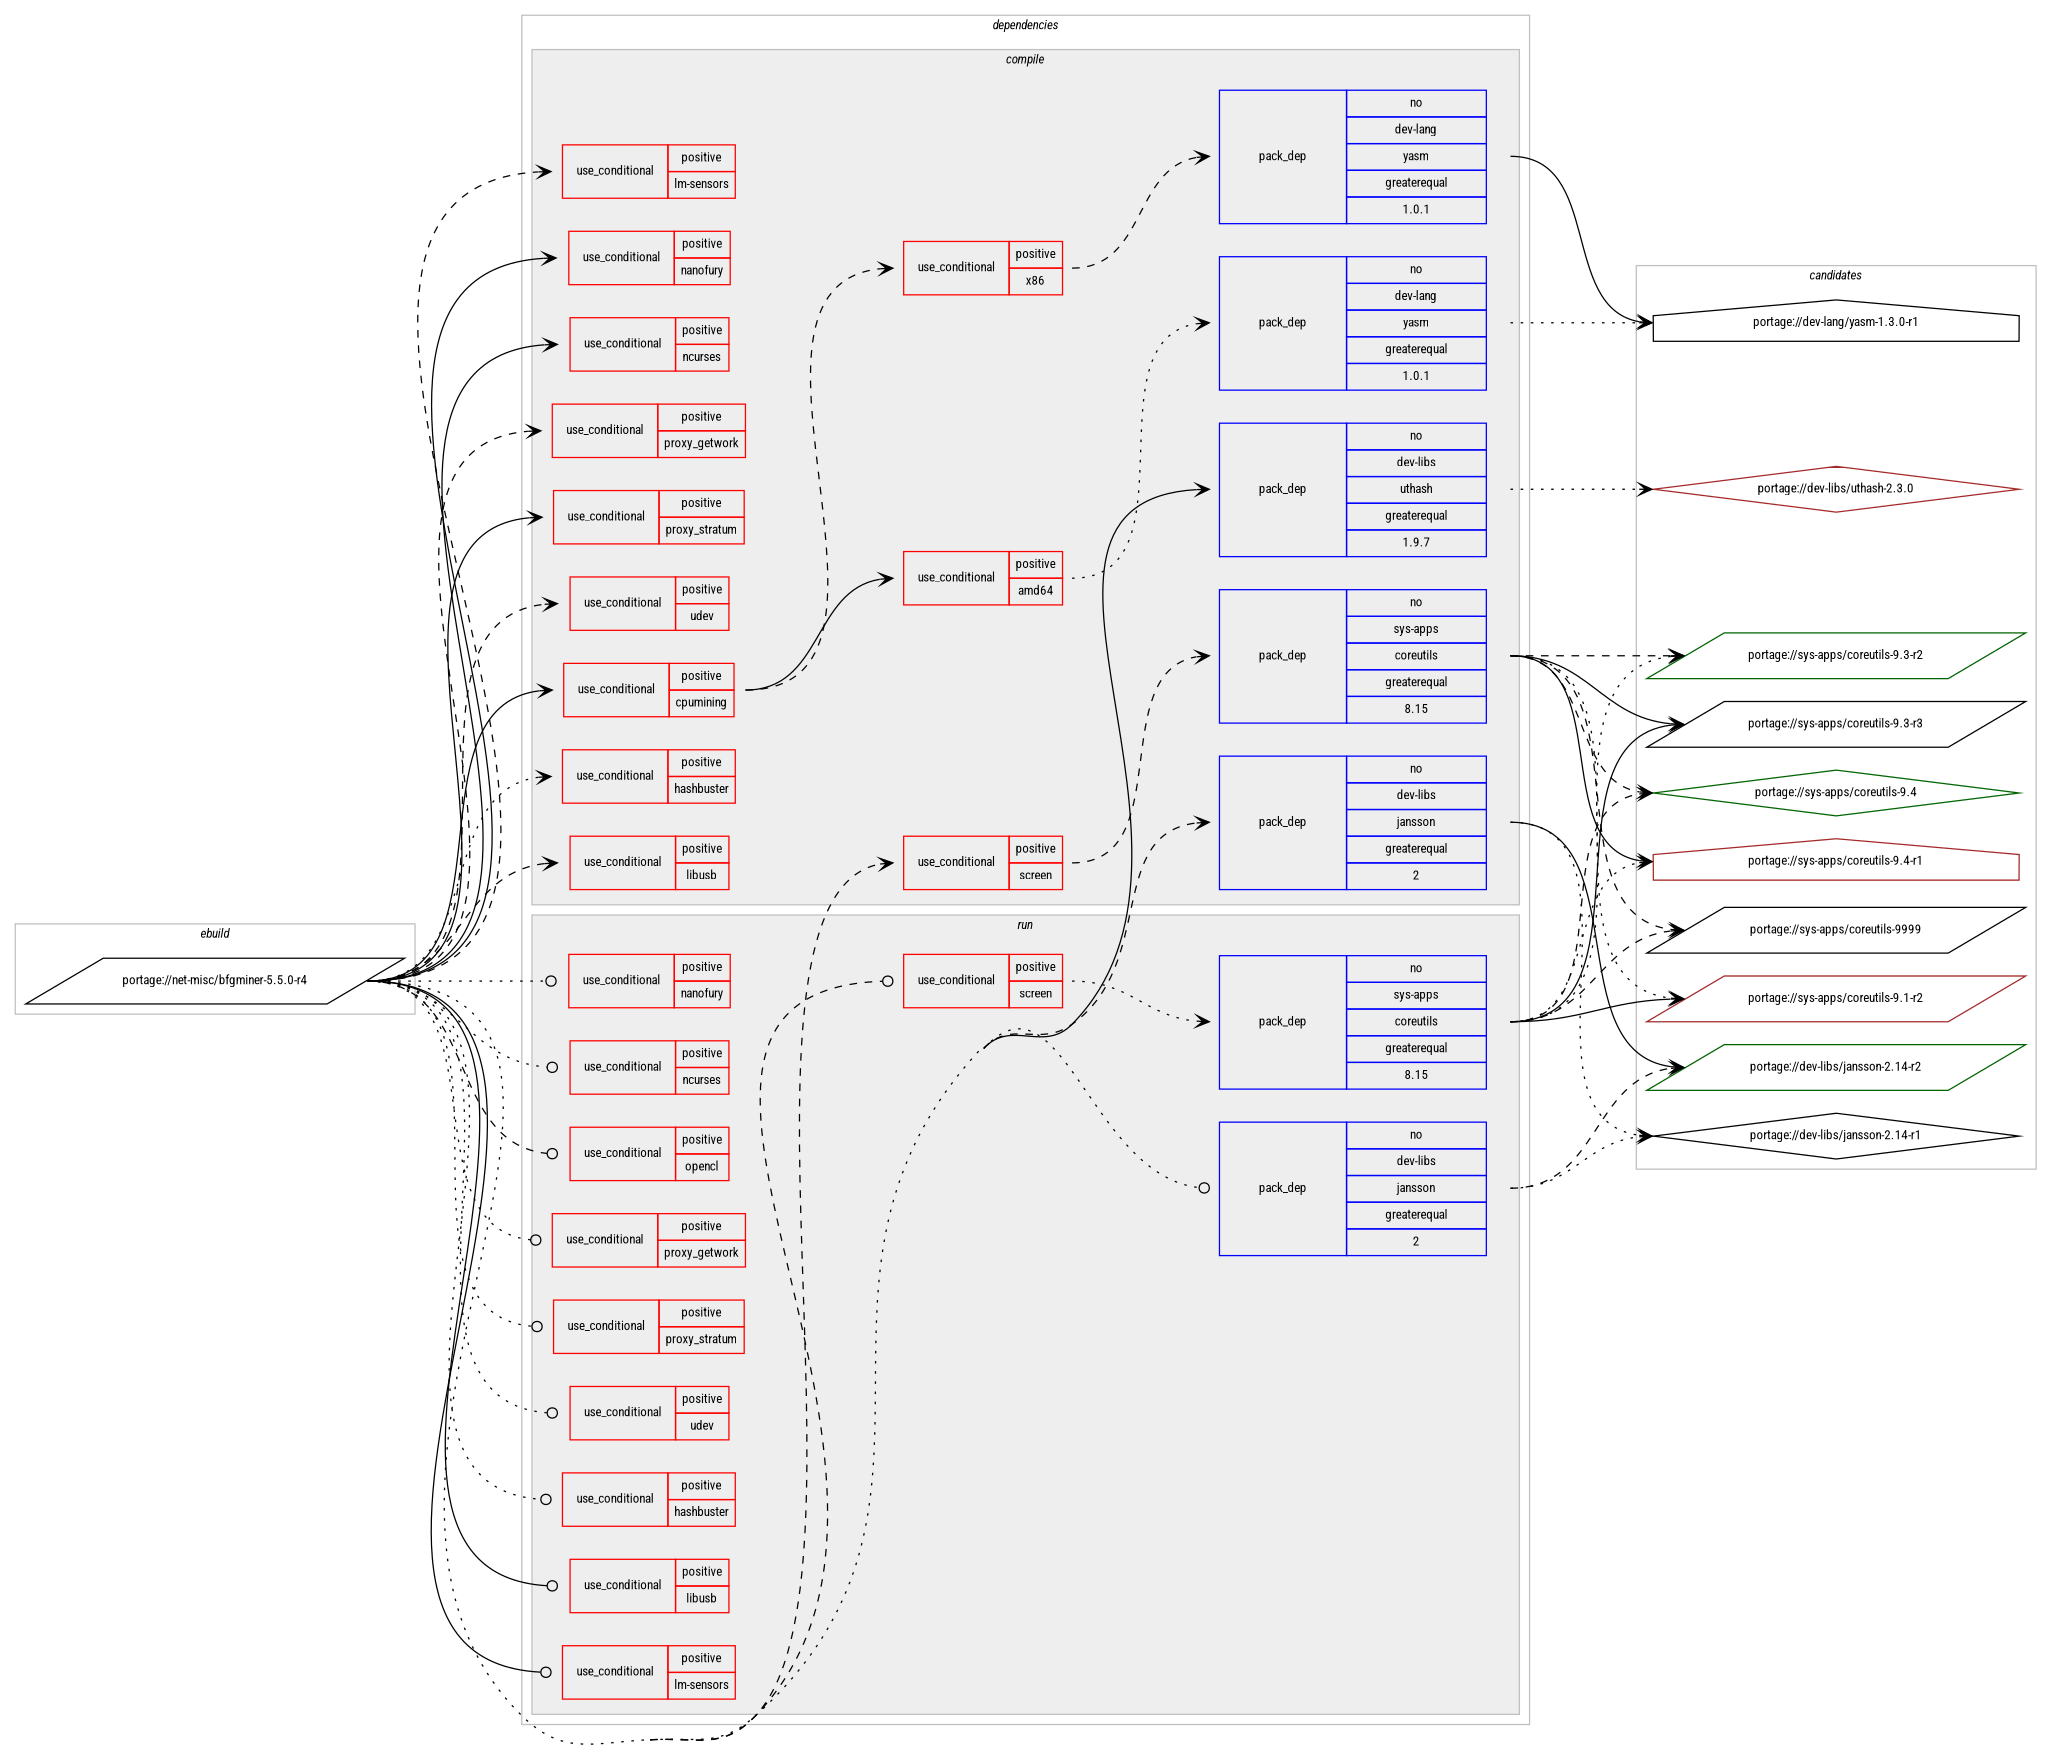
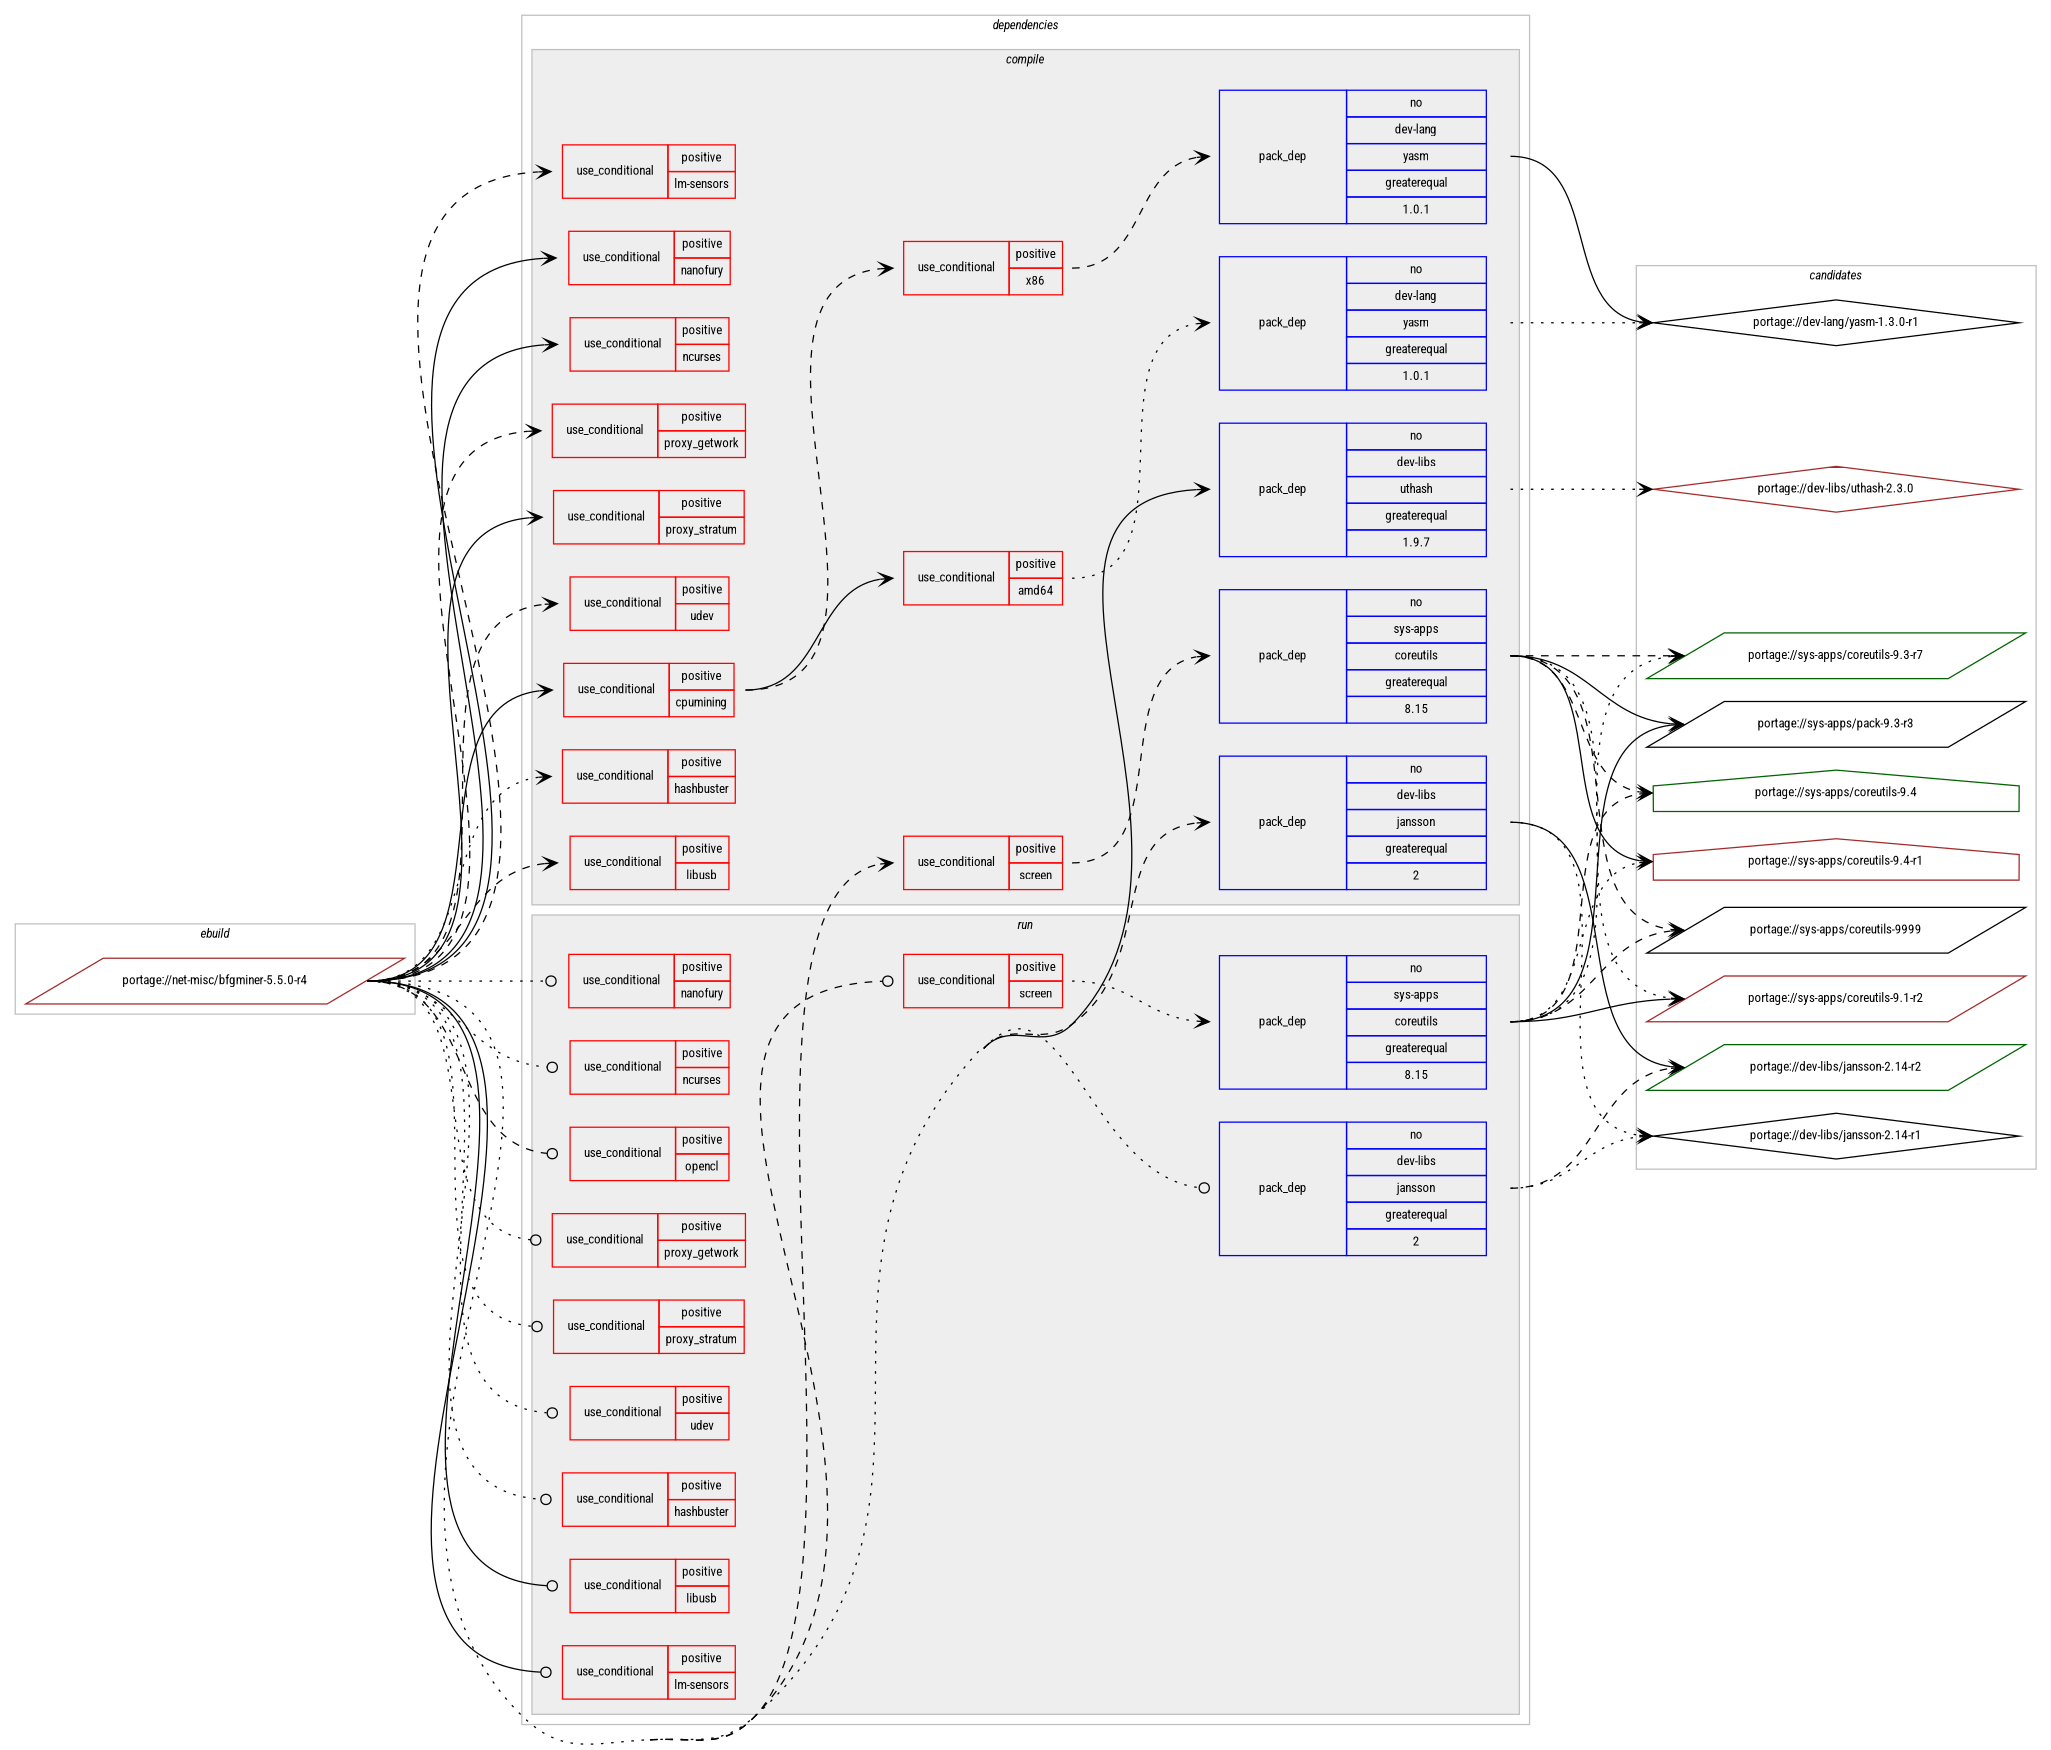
node "portage://dev-lang/yasm-1.3.0-r1": shape house -> diamond
node "portage://sys-apps/coreutils-9.3-r2": label "portage://sys-apps/coreutils-9.3-r2" -> "portage://sys-apps/coreutils-9.3-r7"
node "portage://sys-apps/coreutils-9.3-r3": label "portage://sys-apps/coreutils-9.3-r3" -> "portage://sys-apps/pack-9.3-r3"
node "portage://sys-apps/coreutils-9.4": shape diamond -> house
node "portage://net-misc/bfgminer-5.5.0-r4": color black -> brown
